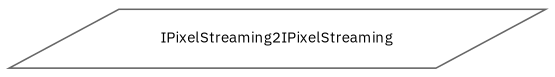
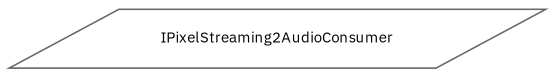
node "IPixelStreaming2IPixelStreaming": label "IPixelStreaming2IPixelStreaming" -> "IPixelStreaming2AudioConsumer"
